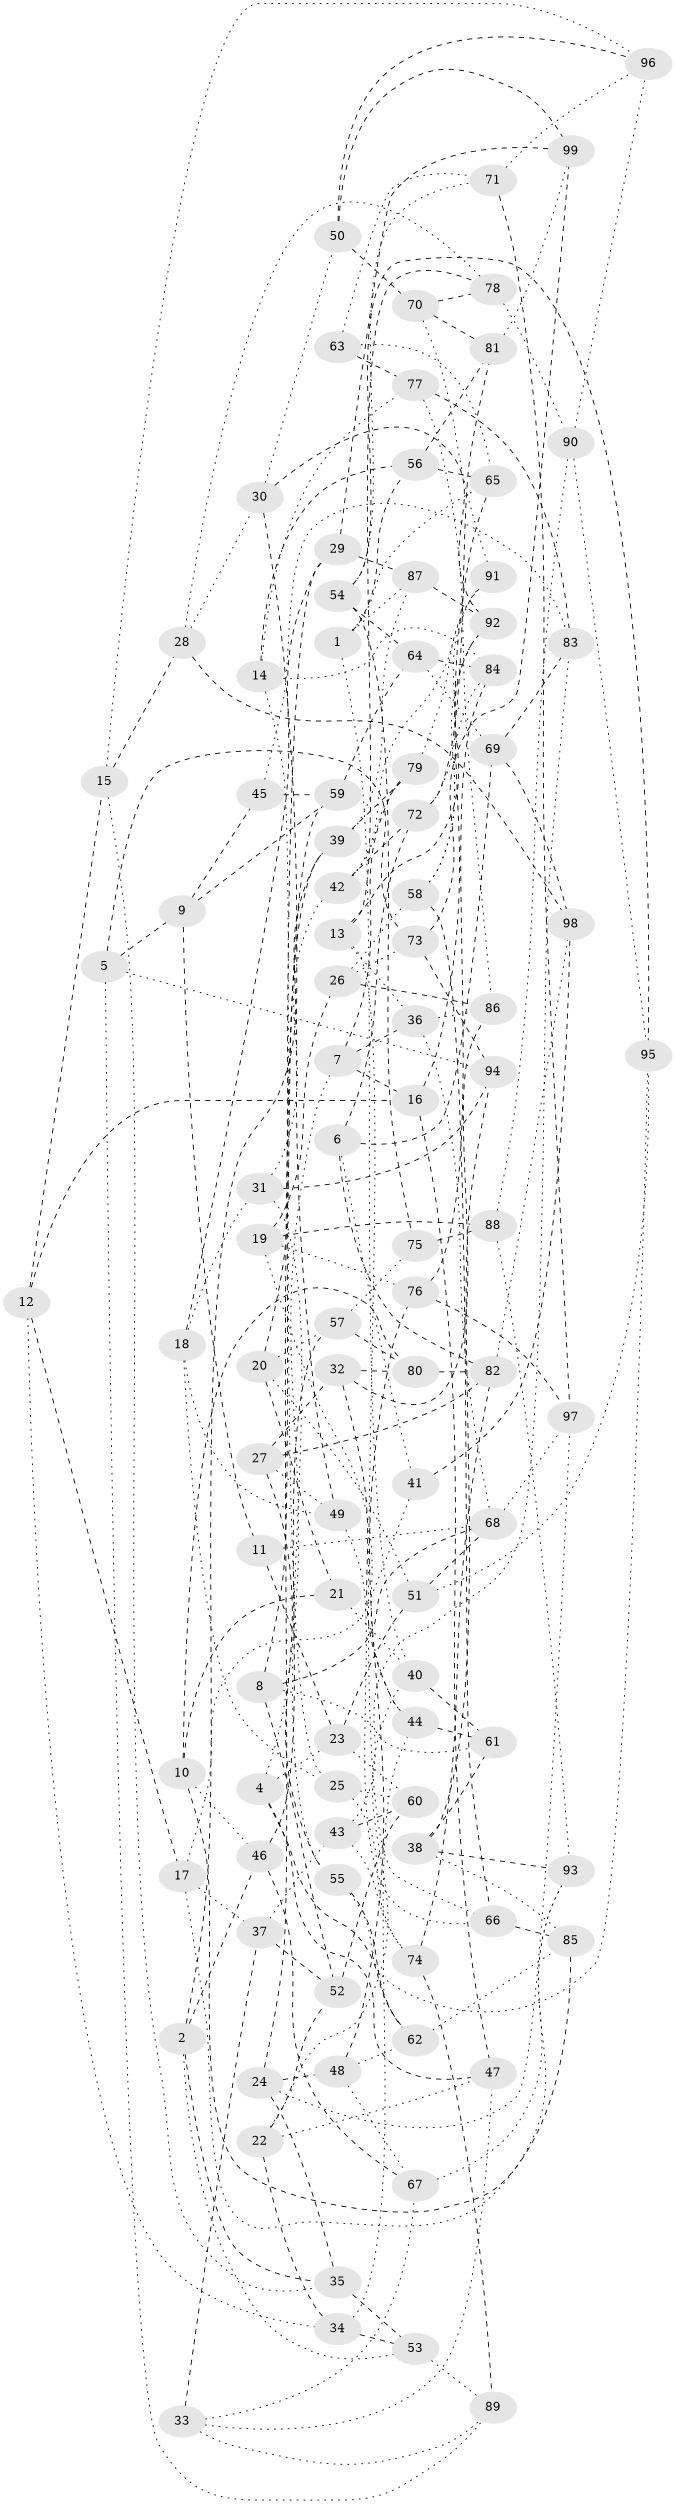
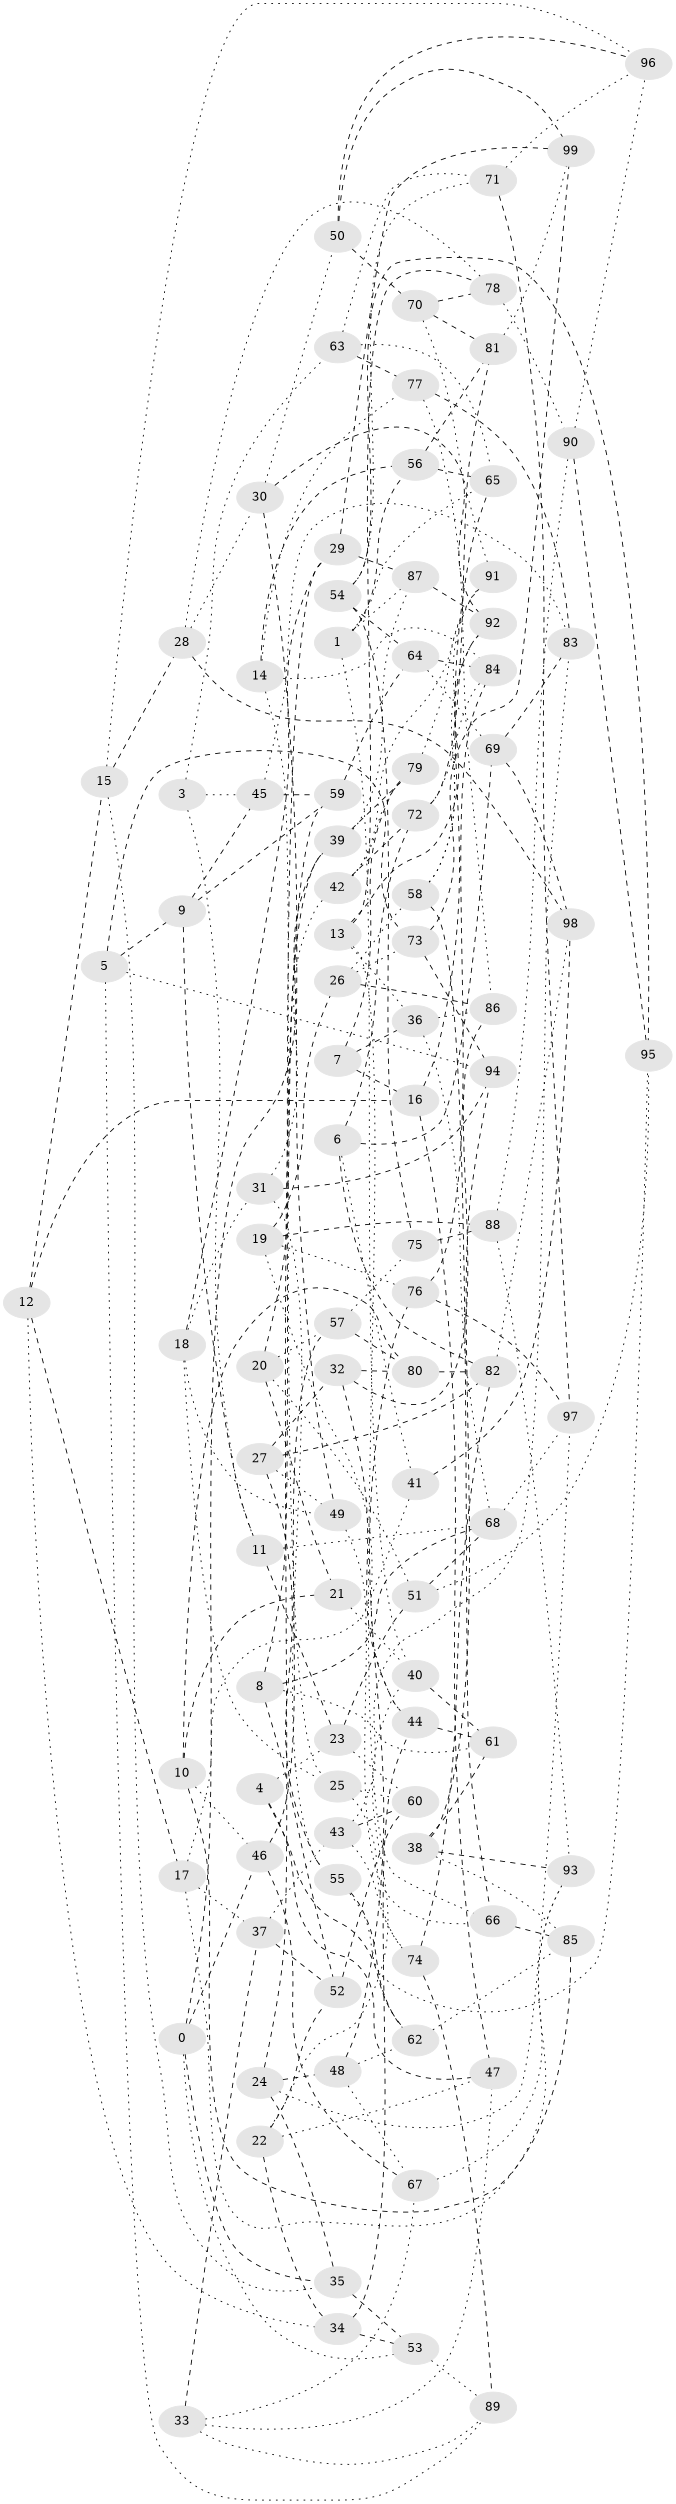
edge "90" -- "95": style dotted -> dashed
node "3": added
edge "7" -- "4": removed
edge "44" -- "34": style dotted -> dashed
node "2": label "2" -> "0"
